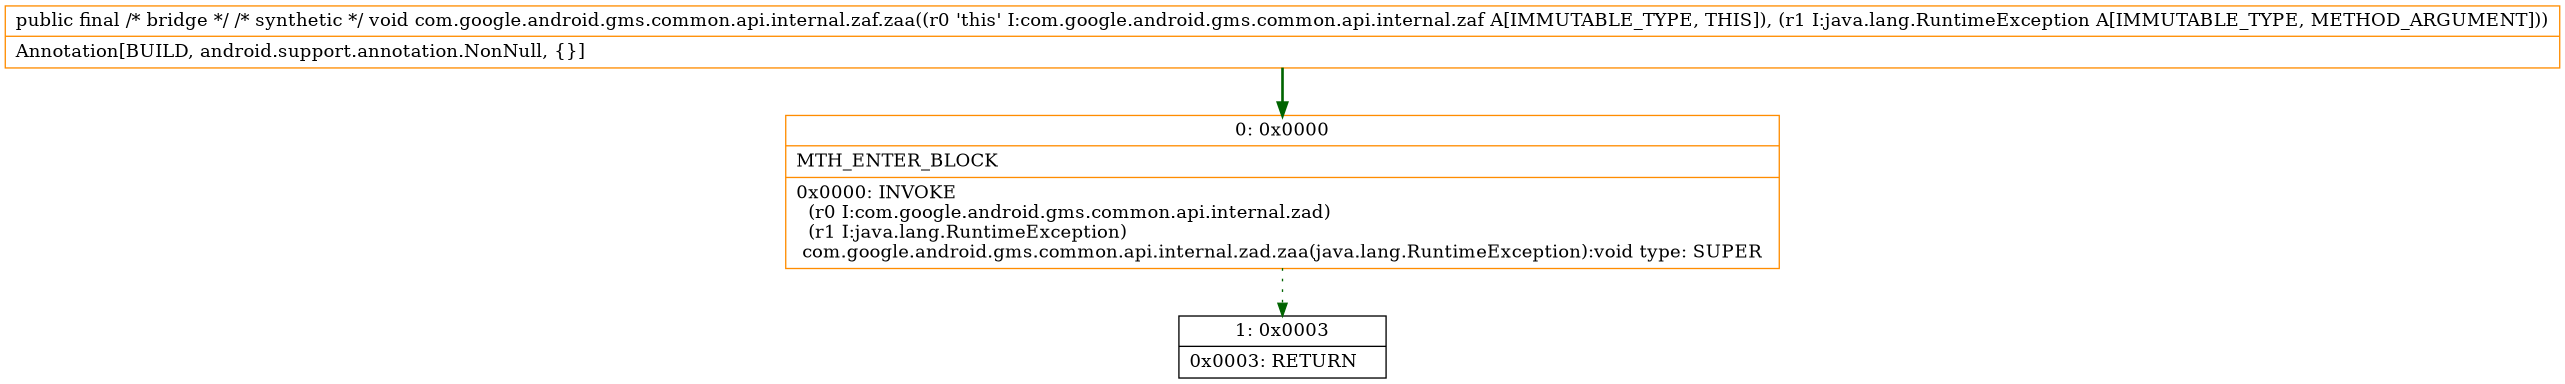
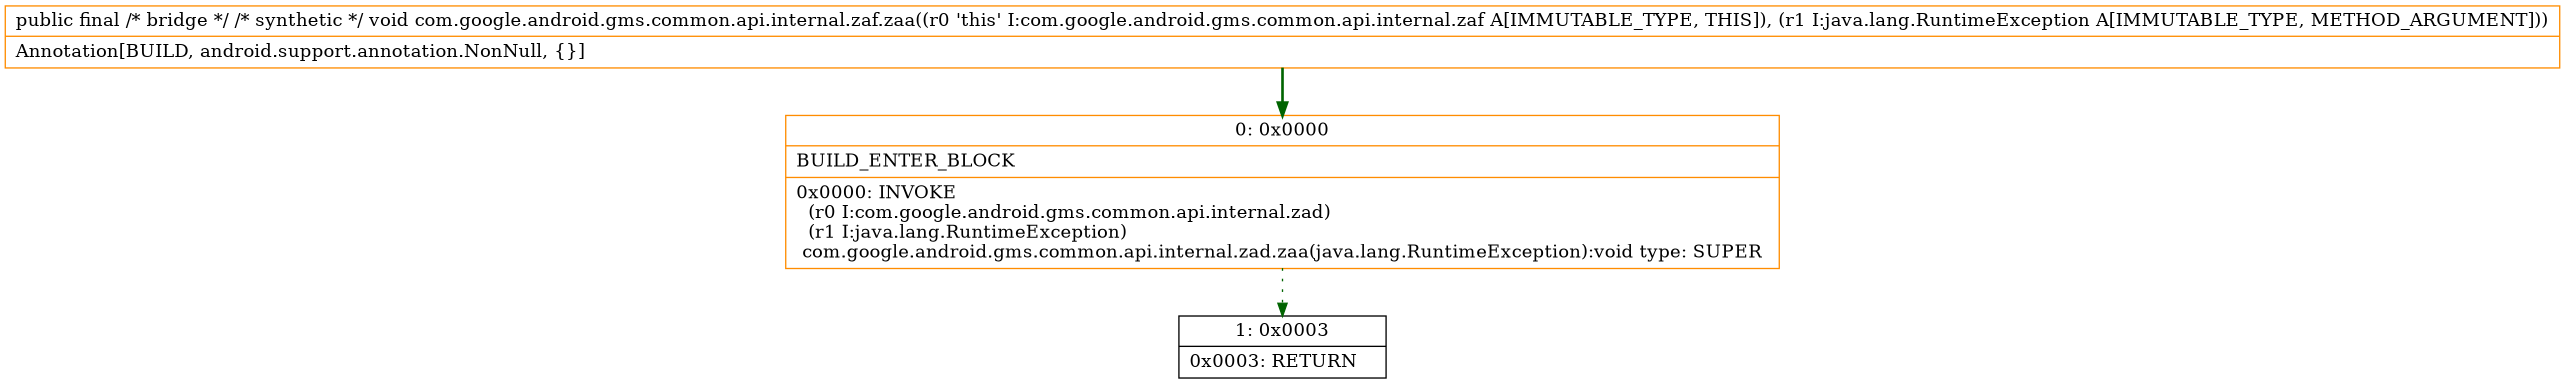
node "0: 0x0000": text "MTH_ENTER_BLOCK" -> "BUILD_ENTER_BLOCK"
